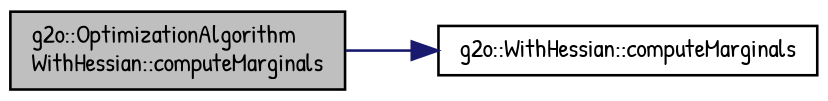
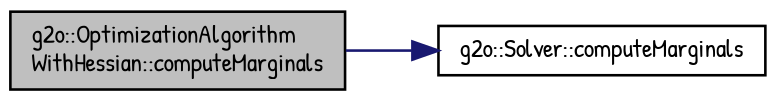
node "g2o::WithHessian::computeMarginals": label "g2o::WithHessian::computeMarginals" -> "g2o::Solver::computeMarginals"
